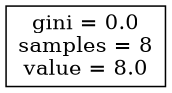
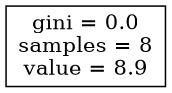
node "gini = 0.0 samples = 8 value = 8.0": label "gini = 0.0 samples = 8 value = 8.0" -> "gini = 0.0 samples = 8 value = 8.9"
